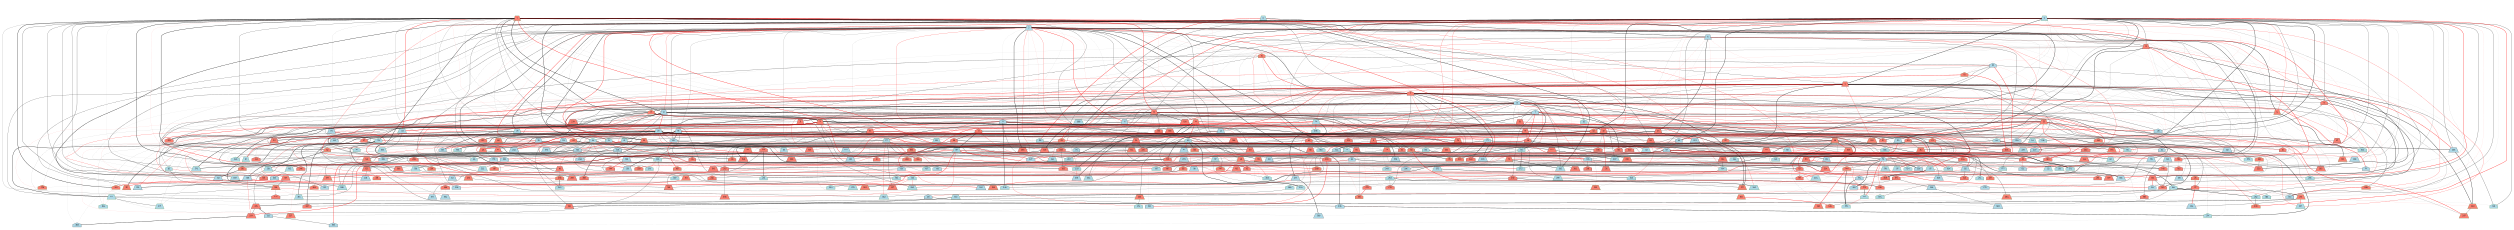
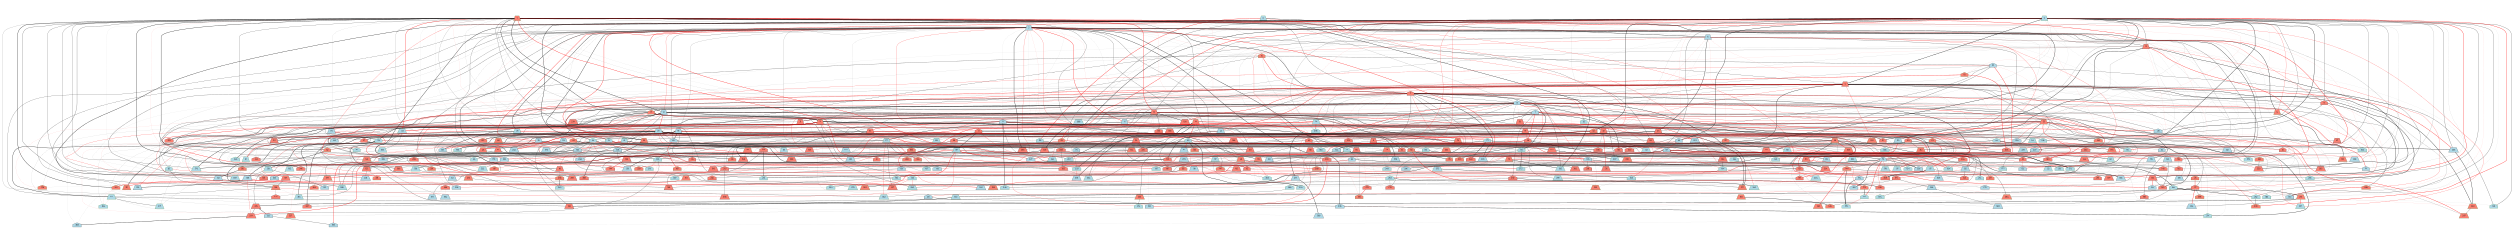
node "108": fillcolor lightblue -> salmon
node "332": added
node "398": added
edge "156" -- "345": color red -> black
